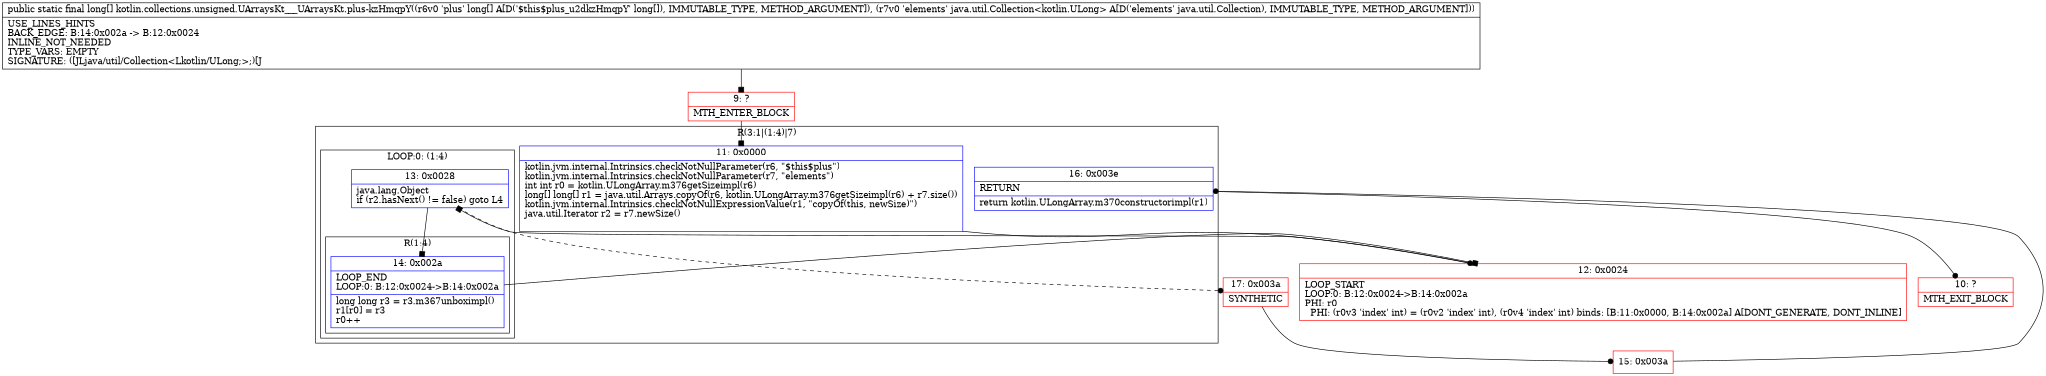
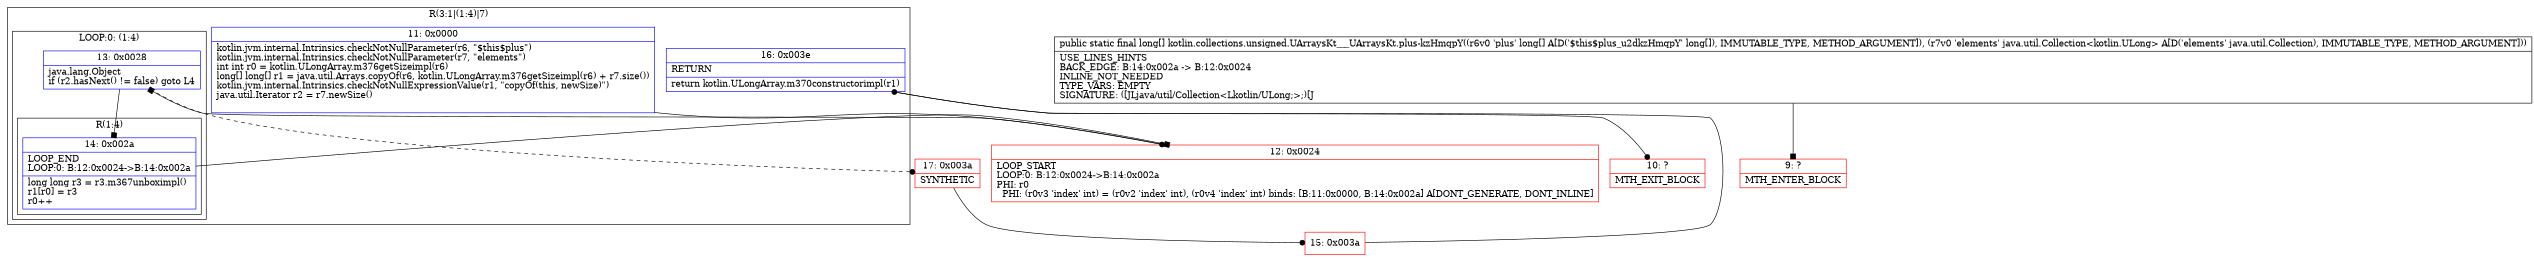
edge "9: ?" -> "11: 0x0000": removed
